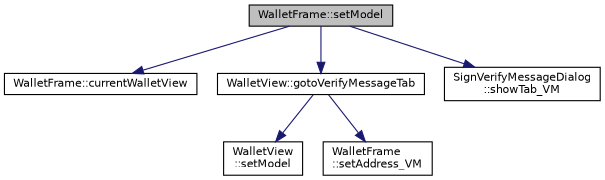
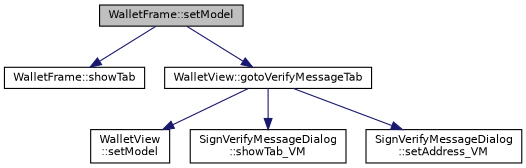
edge "WalletFrame::setModel" -> "SignVerifyMessageDialog ::showTab_VM": now "WalletView::gotoVerifyMessageTab" -> "SignVerifyMessageDialog ::showTab_VM"
node "WalletFrame::currentWalletView": label "WalletFrame::currentWalletView" -> "WalletFrame::showTab"
node "WalletFrame ::setAddress_VM": label "WalletFrame ::setAddress_VM" -> "SignVerifyMessageDialog ::setAddress_VM"
